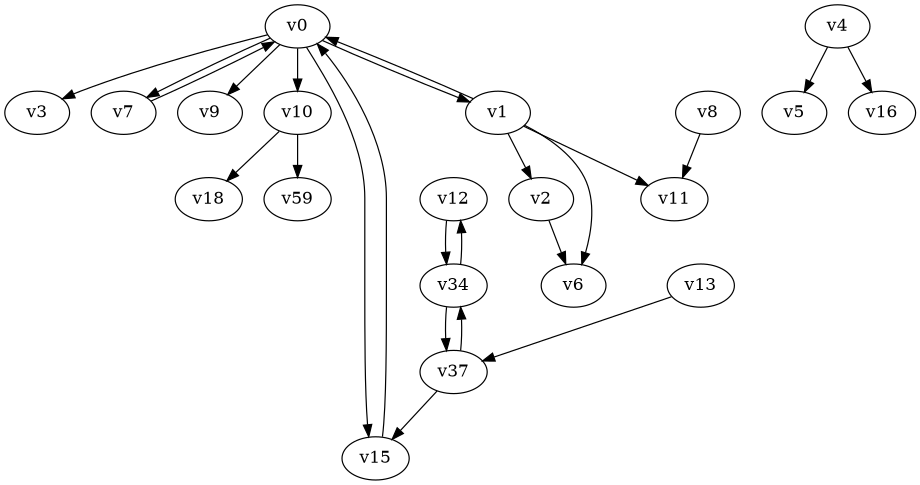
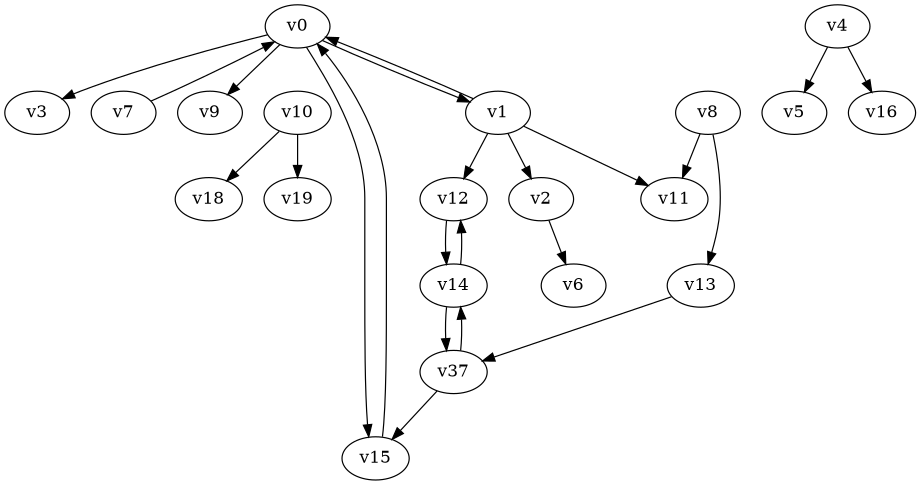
edge "v0" -> "v7": removed
edge "v0" -> "v10": removed
edge "v1" -> "v6": now "v1" -> "v12"
edge "v8" -> "v13": added
node "v59": label "v59" -> "v19"
node "v34": label "v34" -> "v14"
